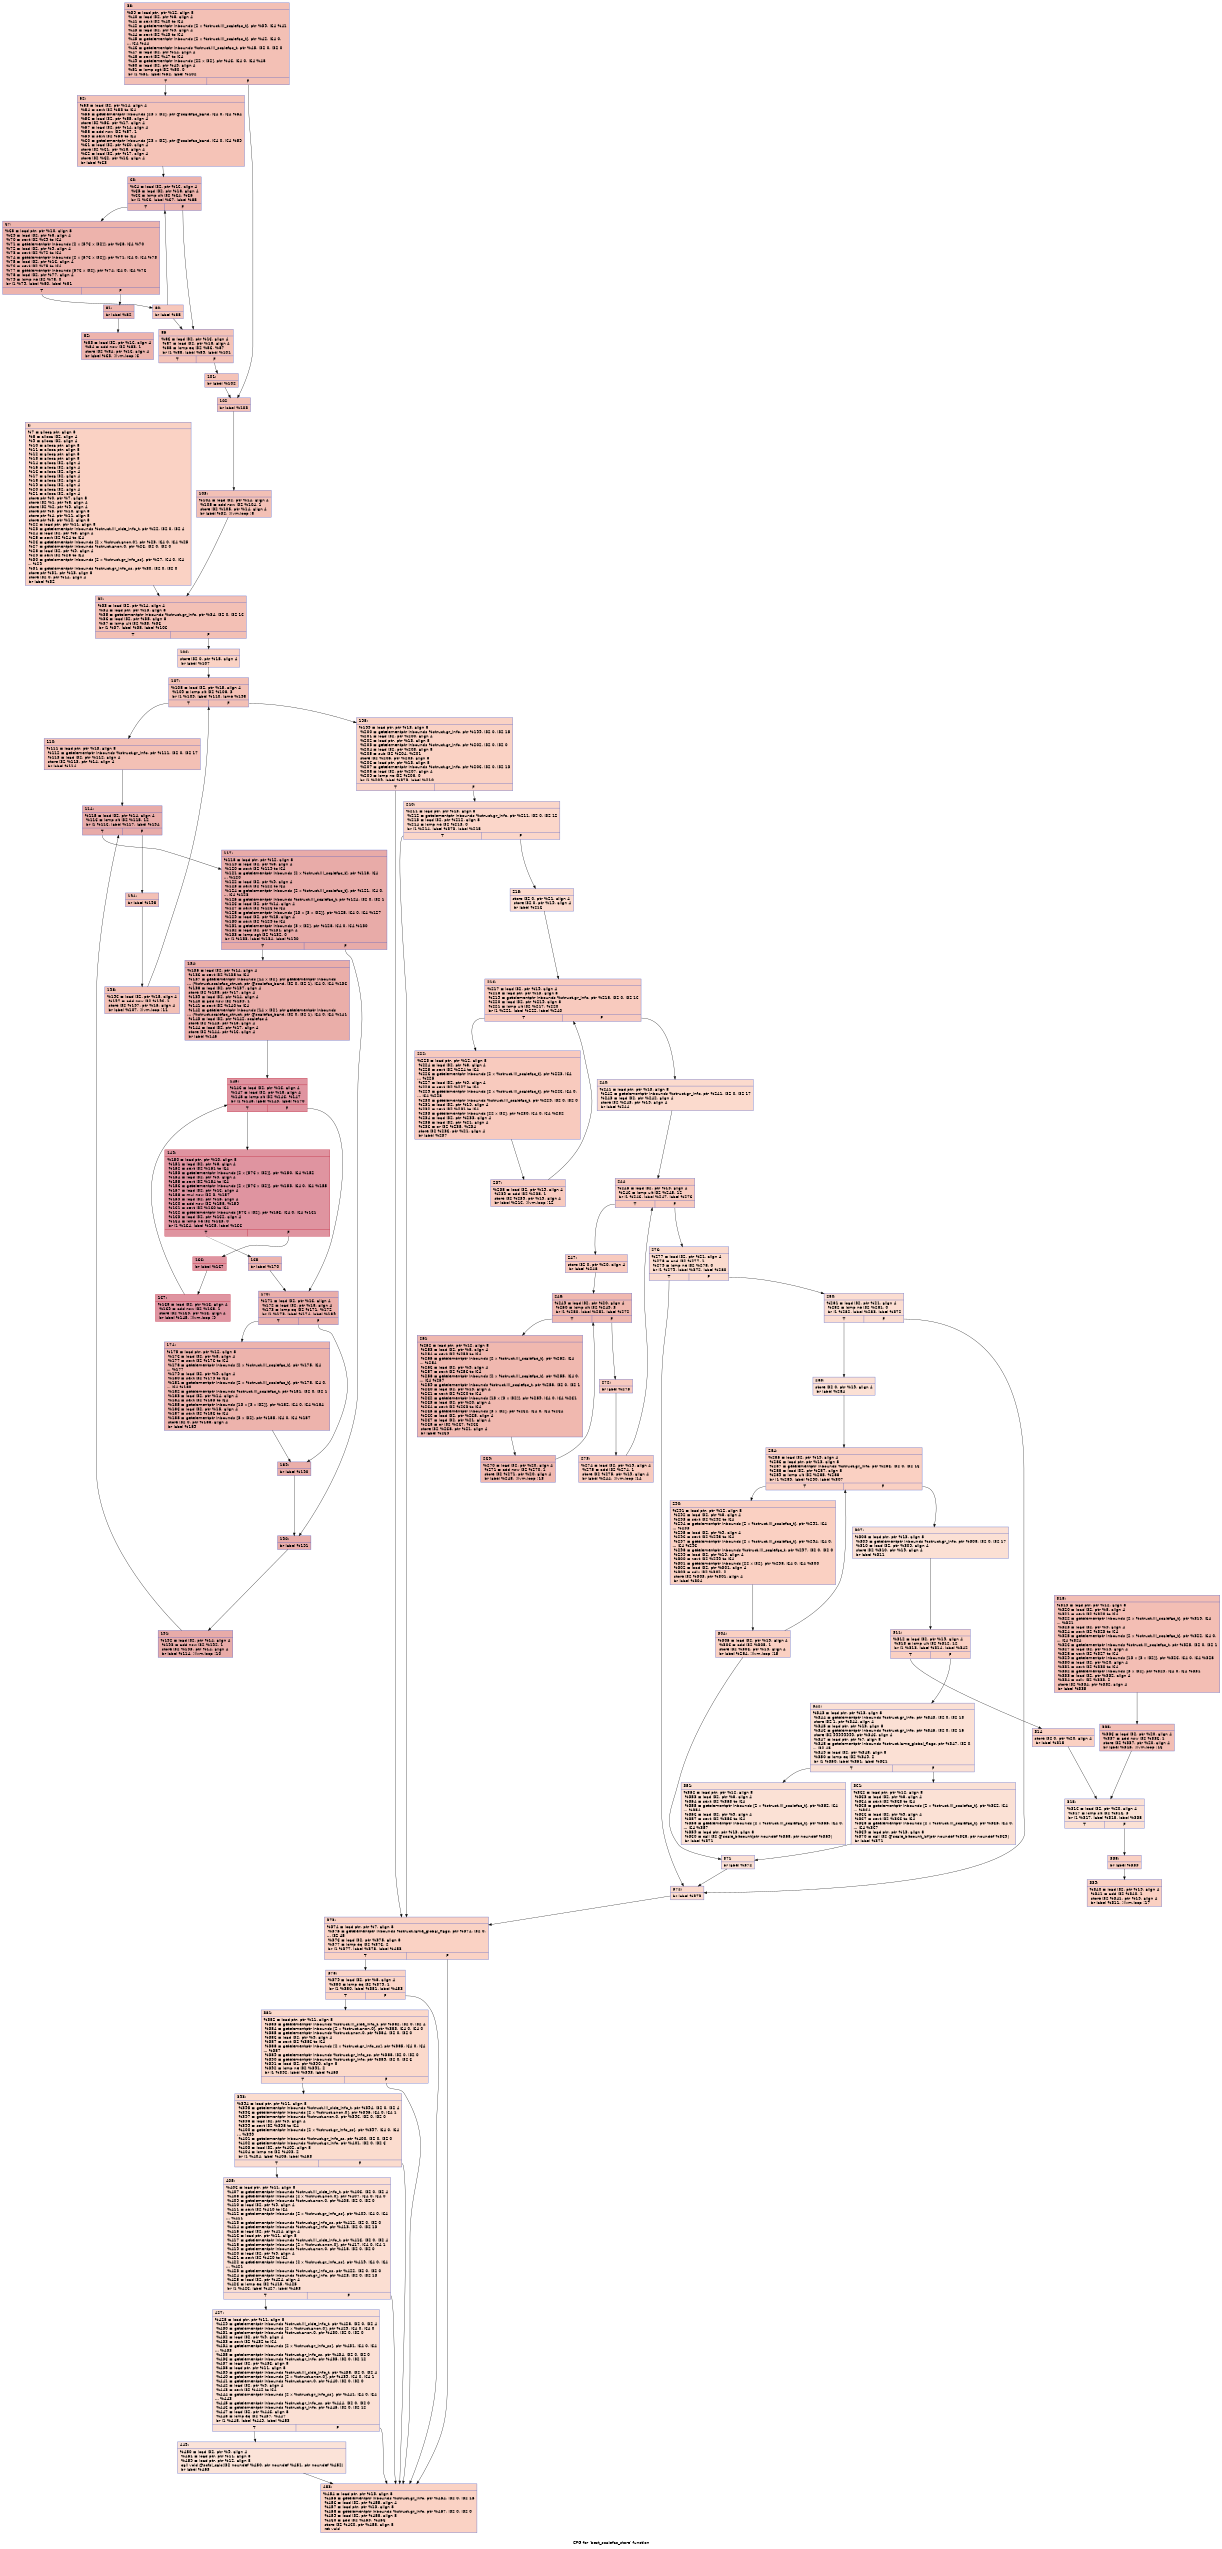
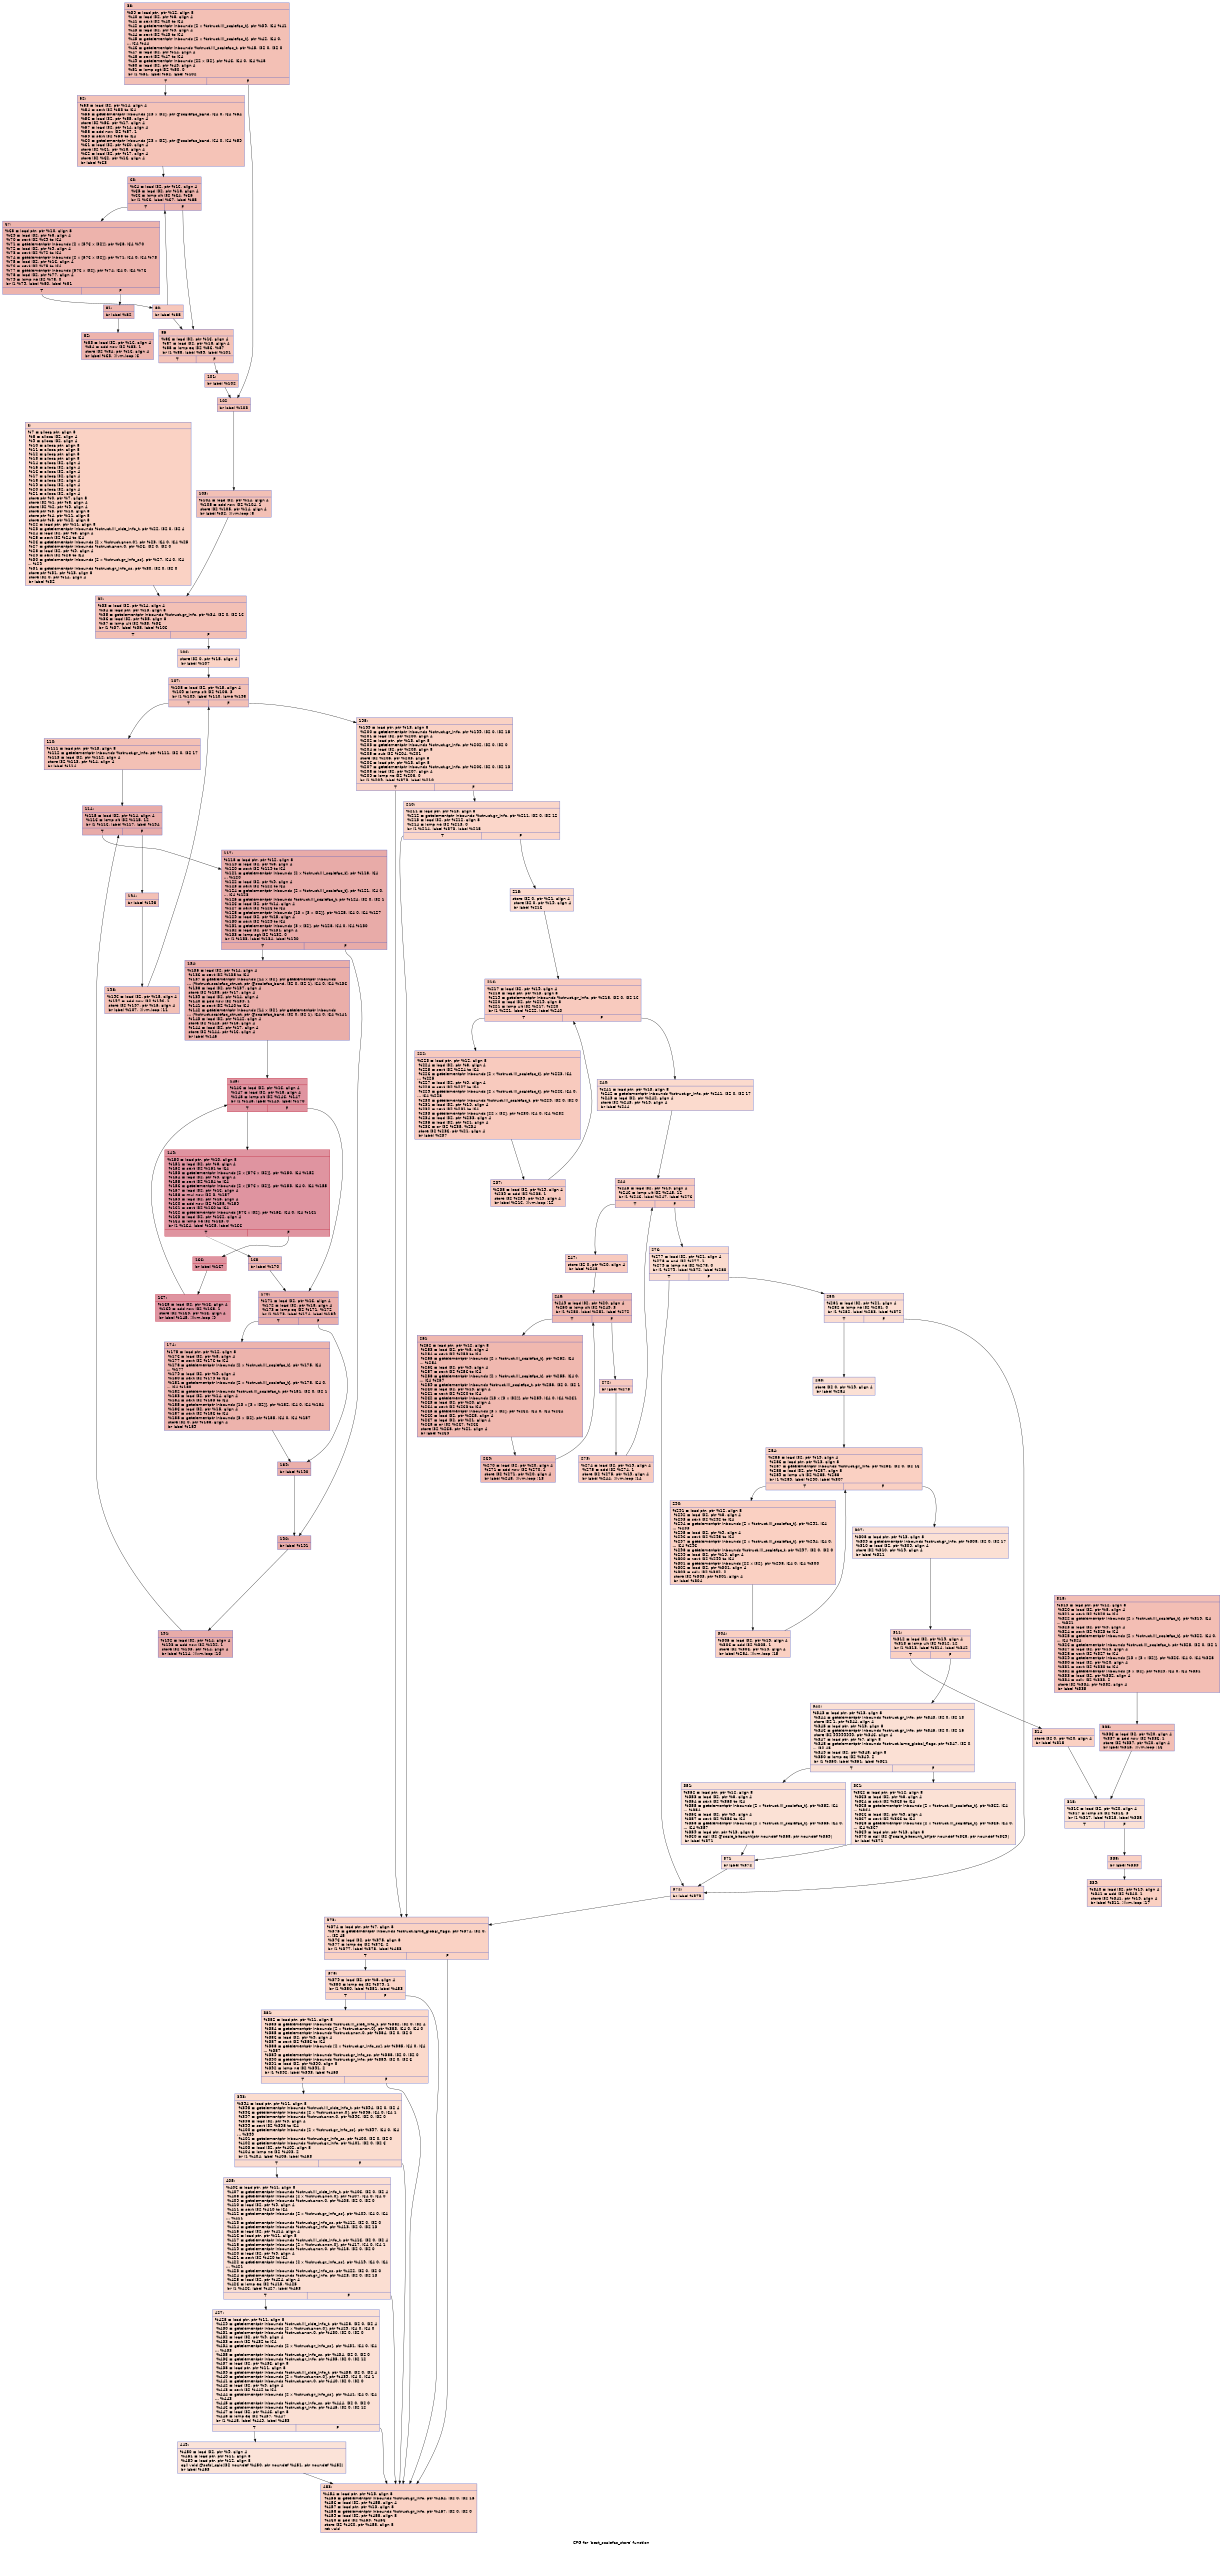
node "134:": text "%143 = load i32, ptr %142, scalefac 4" -> "%143 = load i32, ptr %142, align 4"
edge "304:" -> "371:": now "351:" -> "371:"
